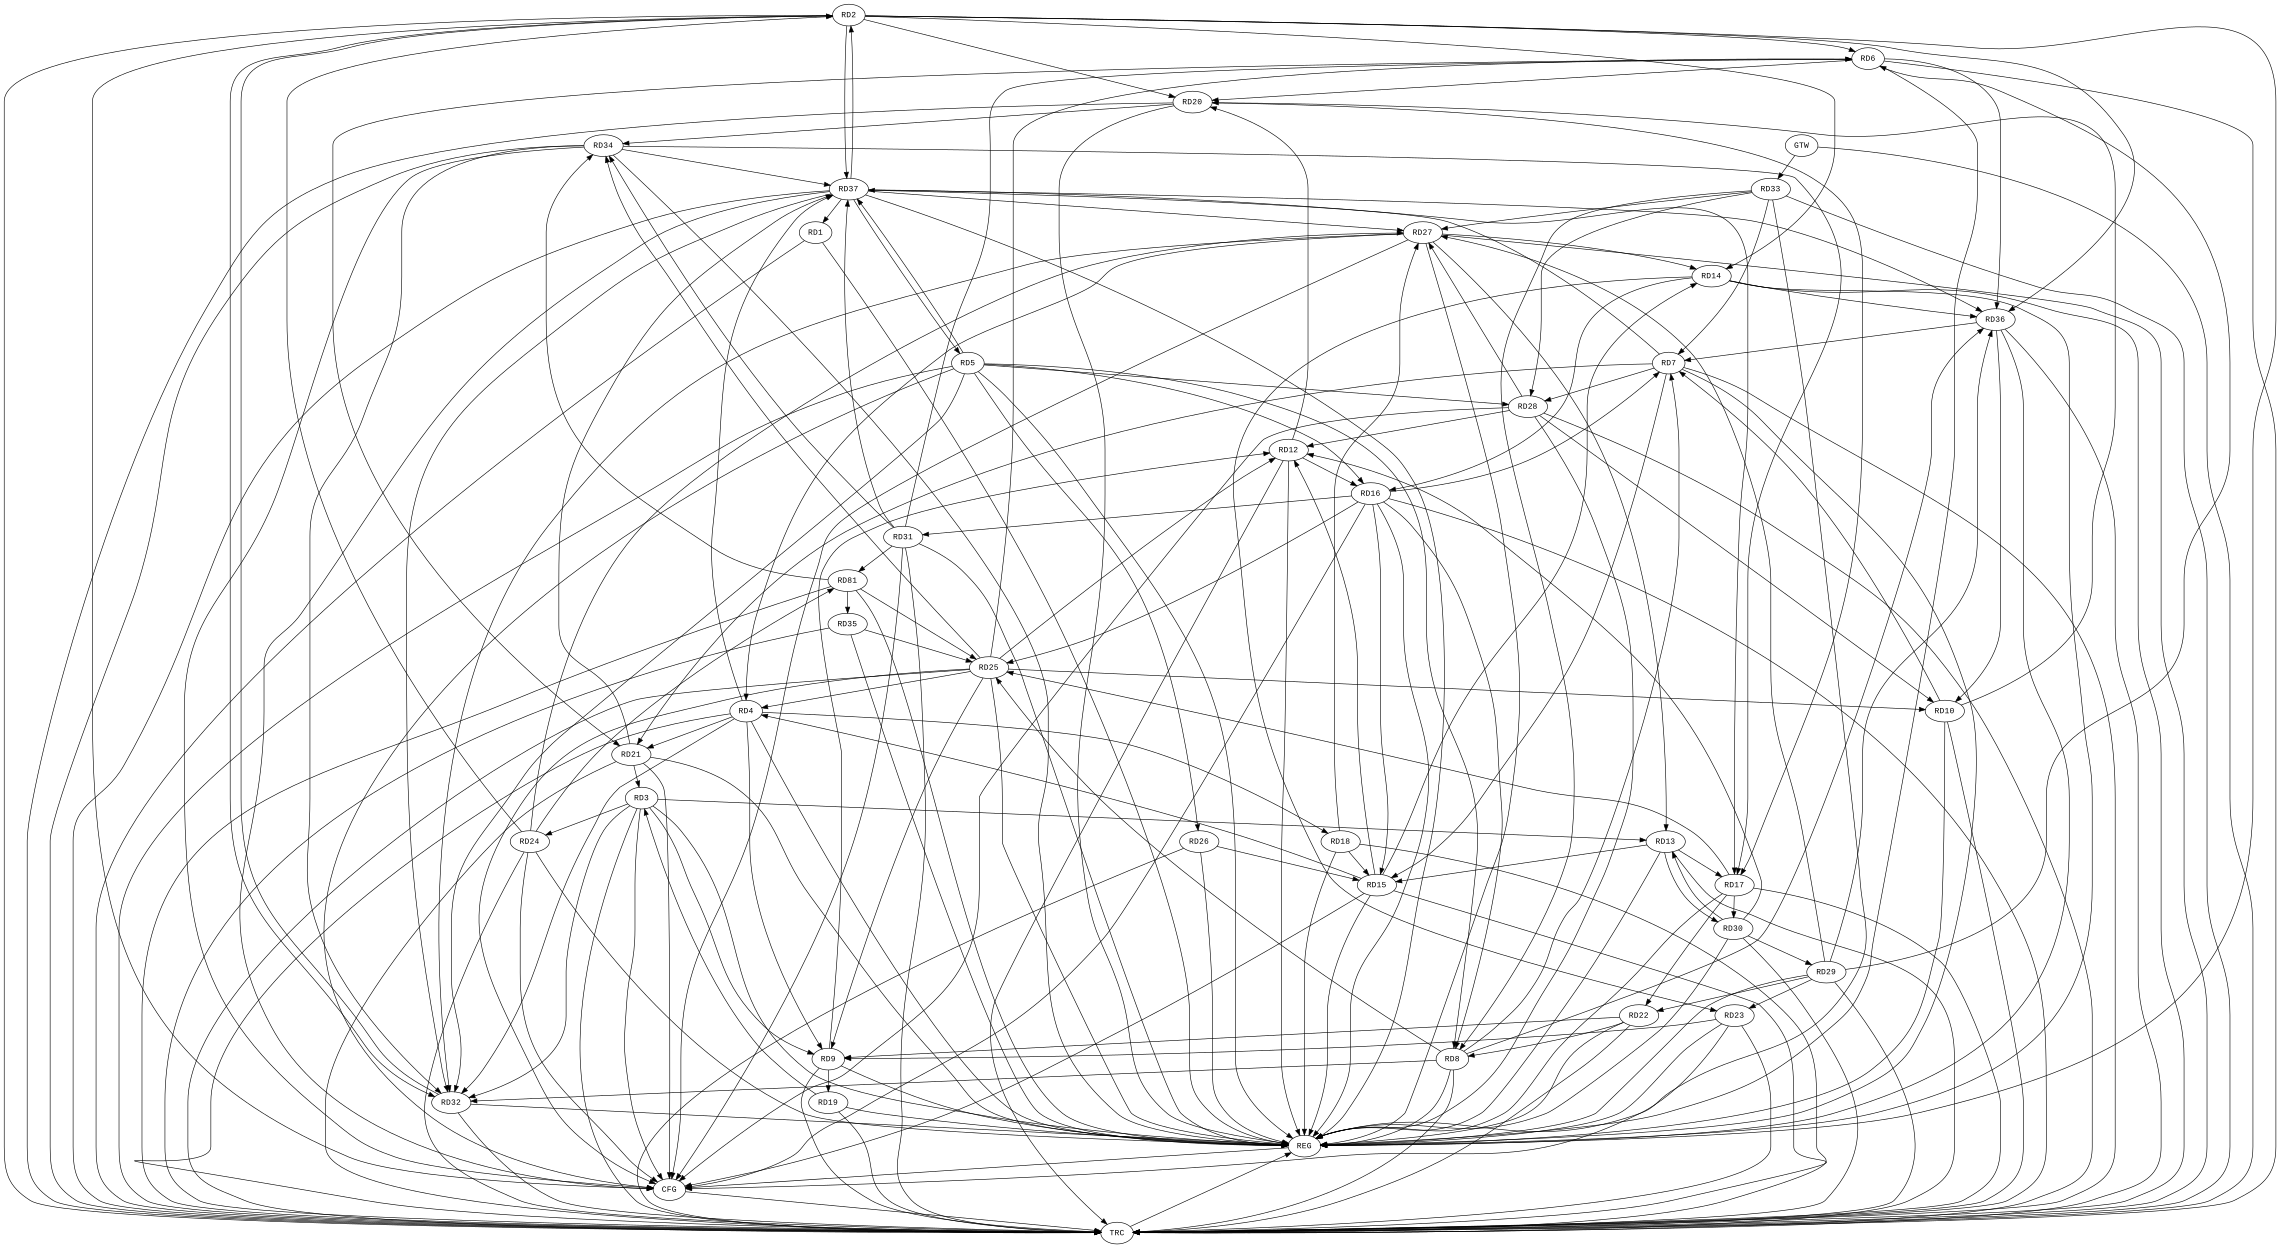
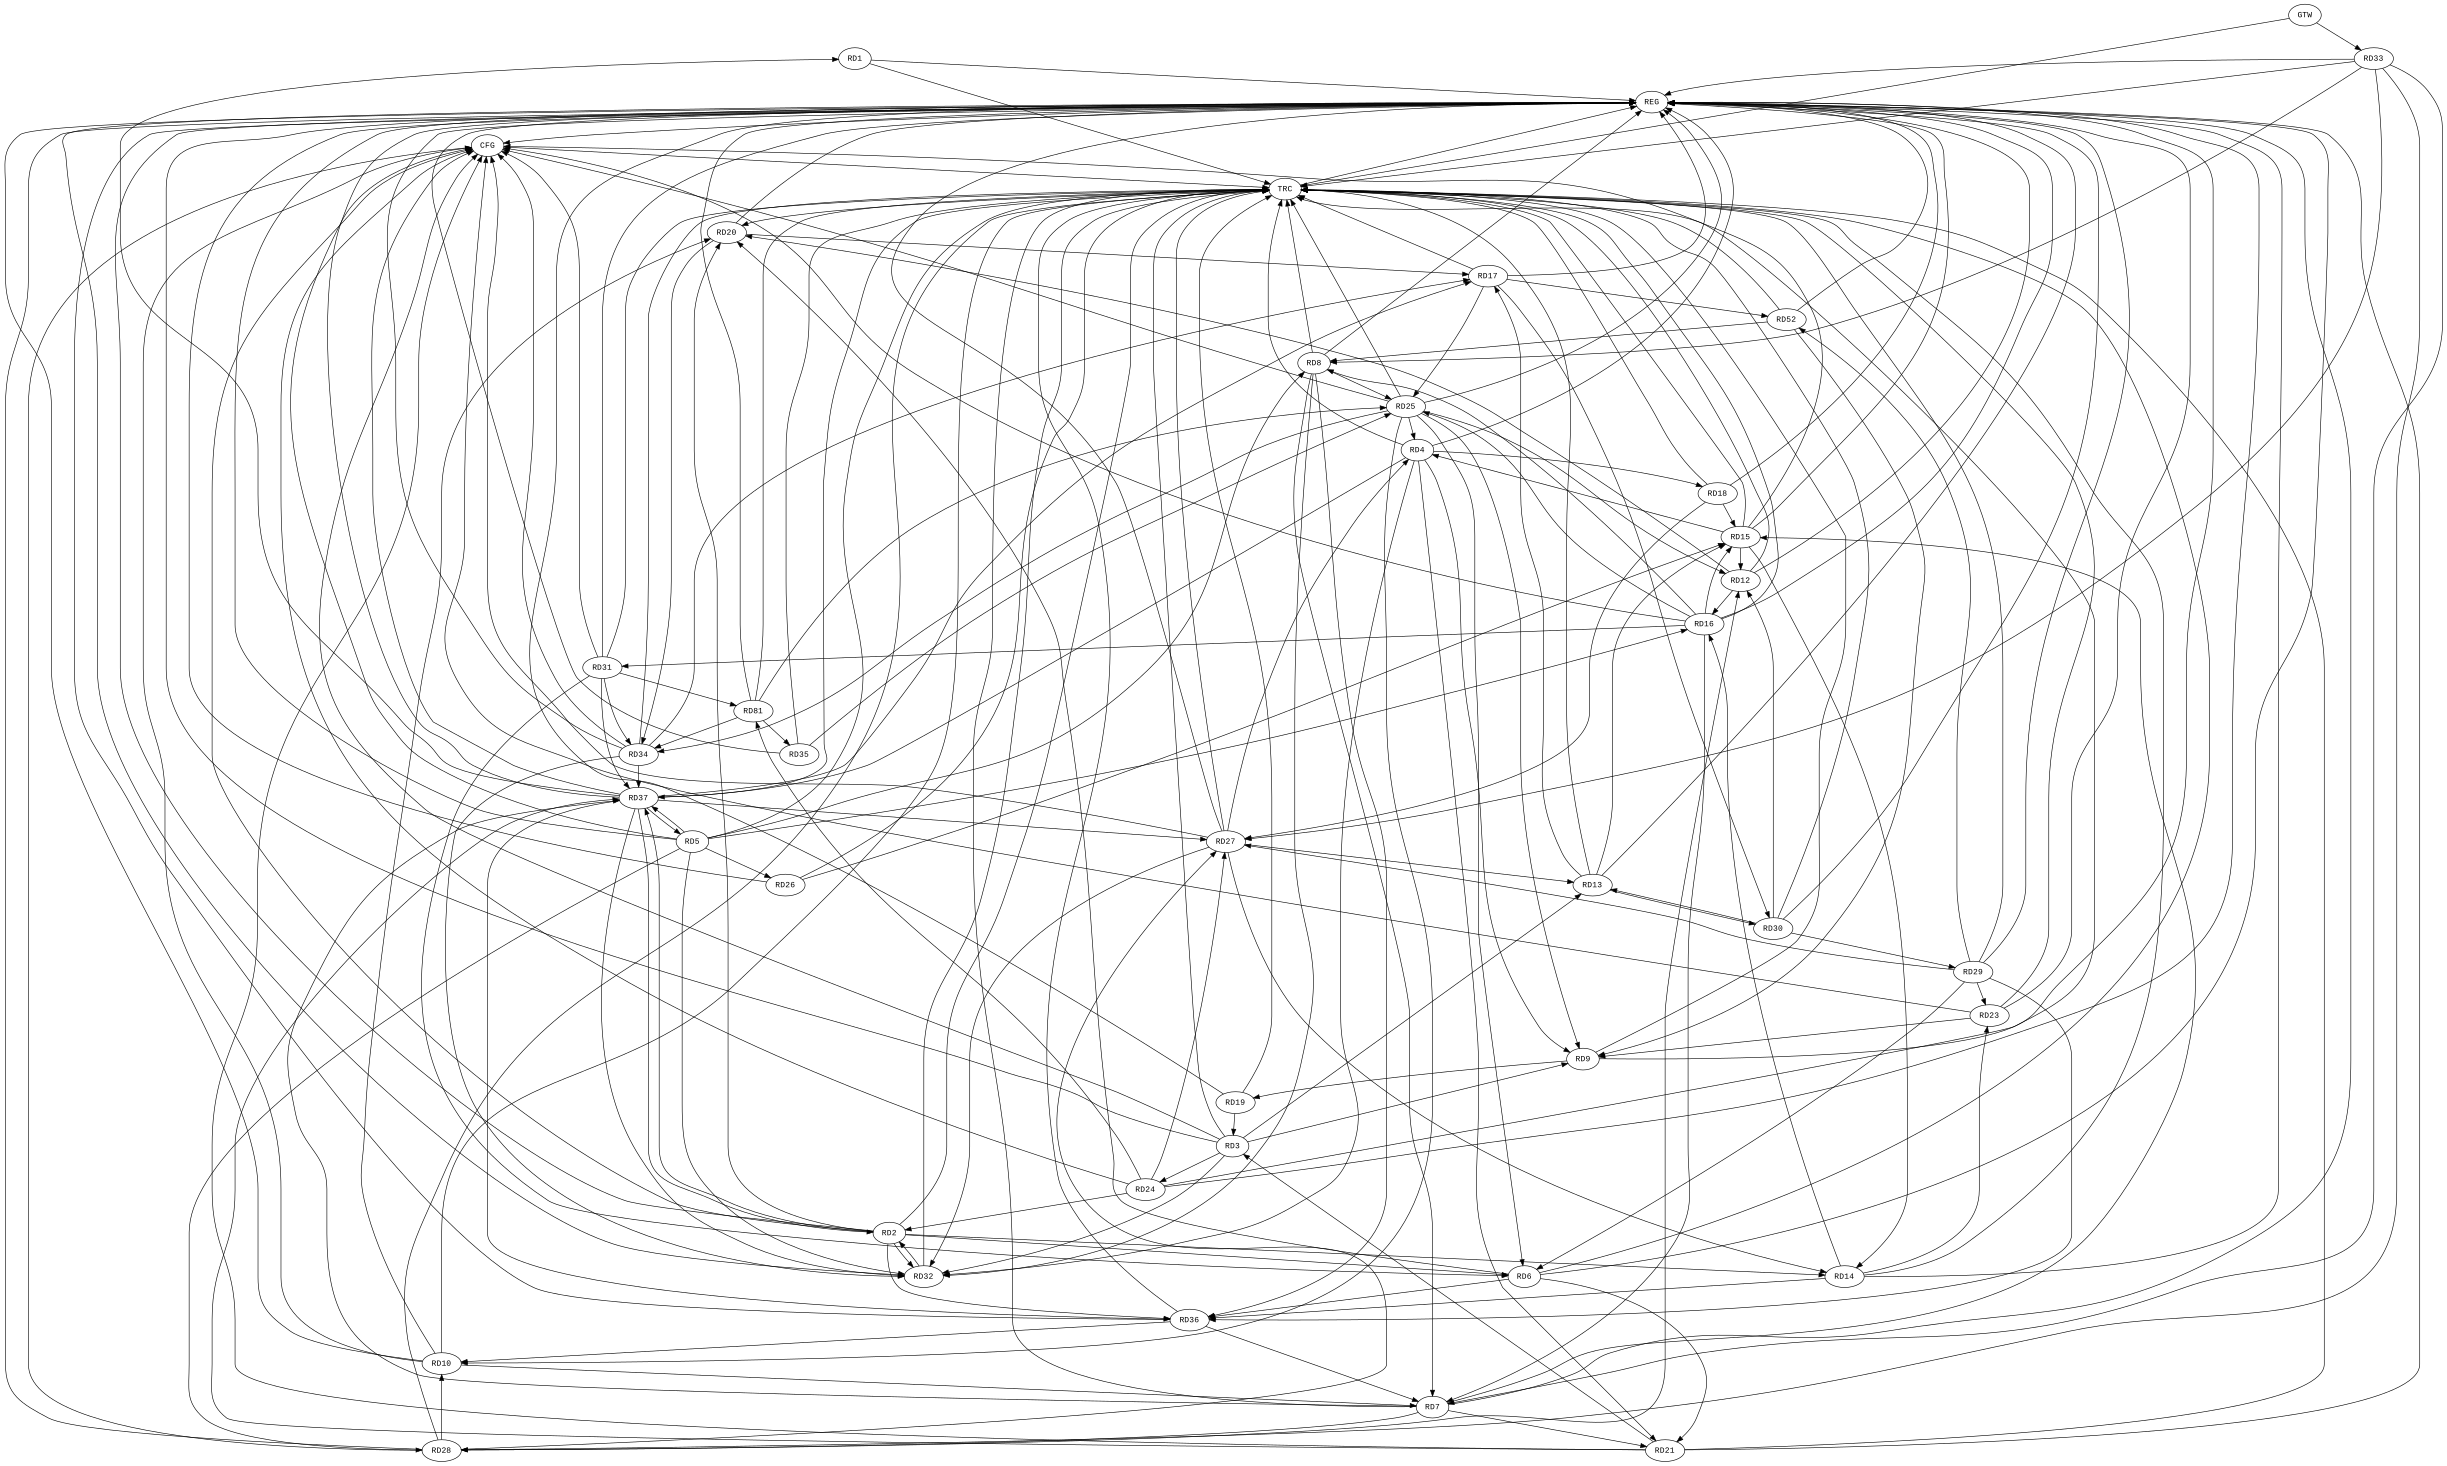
edge "RD9" -> "RD12": removed
edge "RD10" -> "CFG": added
edge "RD20" -> "TRC": reversed
node "RD22": label "RD22" -> "RD52"
